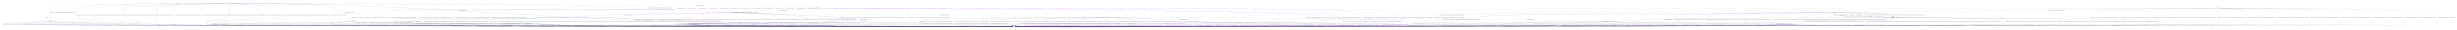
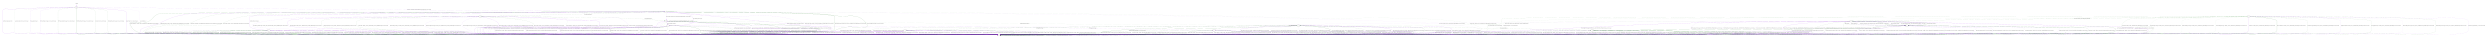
edge "d" -> "b": reversed
